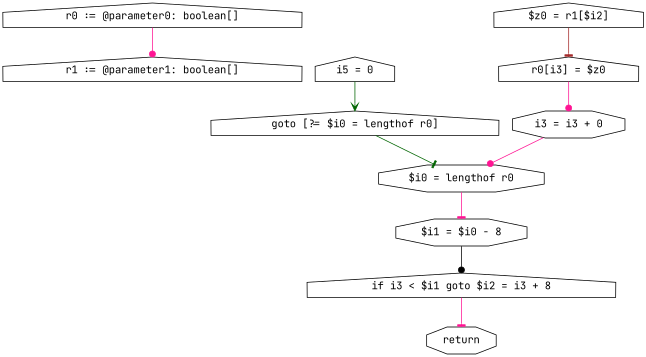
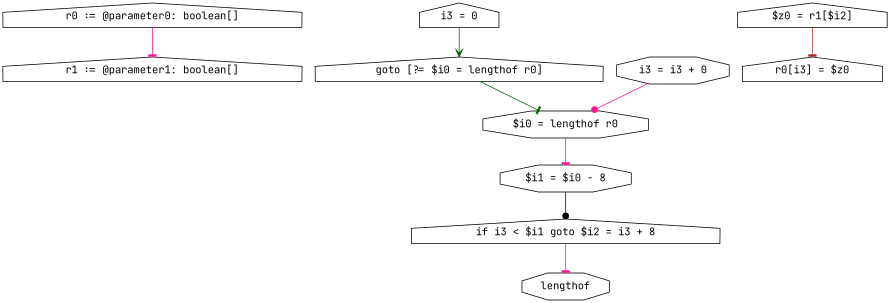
edge "r0 := @parameter0: boolean[]" -> "r1 := @parameter1: boolean[]": arrowhead dot -> tee
node "i5 = 0": label "i5 = 0" -> "i3 = 0"
edge "r0[i3] = $z0" -> "i3 = i3 + 0": removed
node "return": label "return" -> "lengthof"
